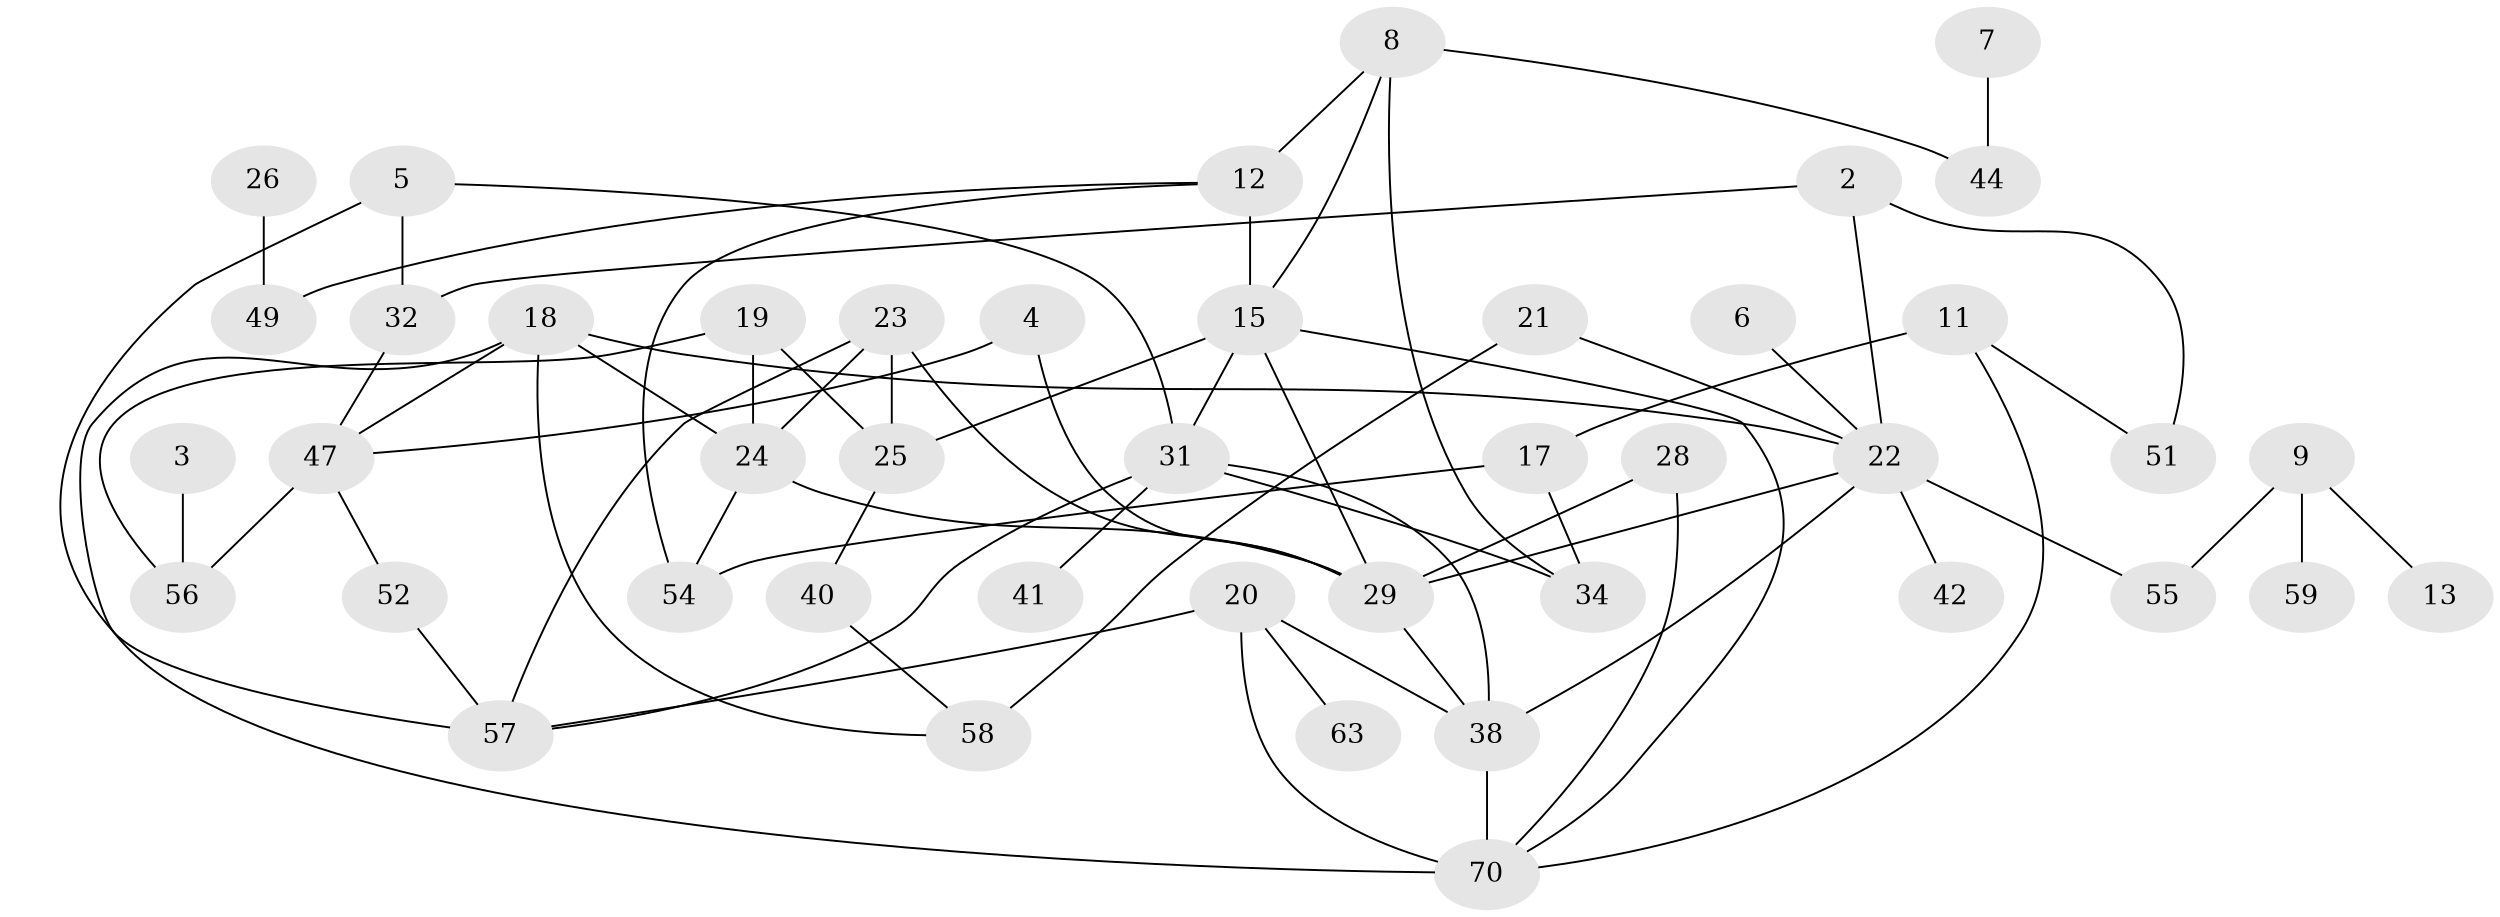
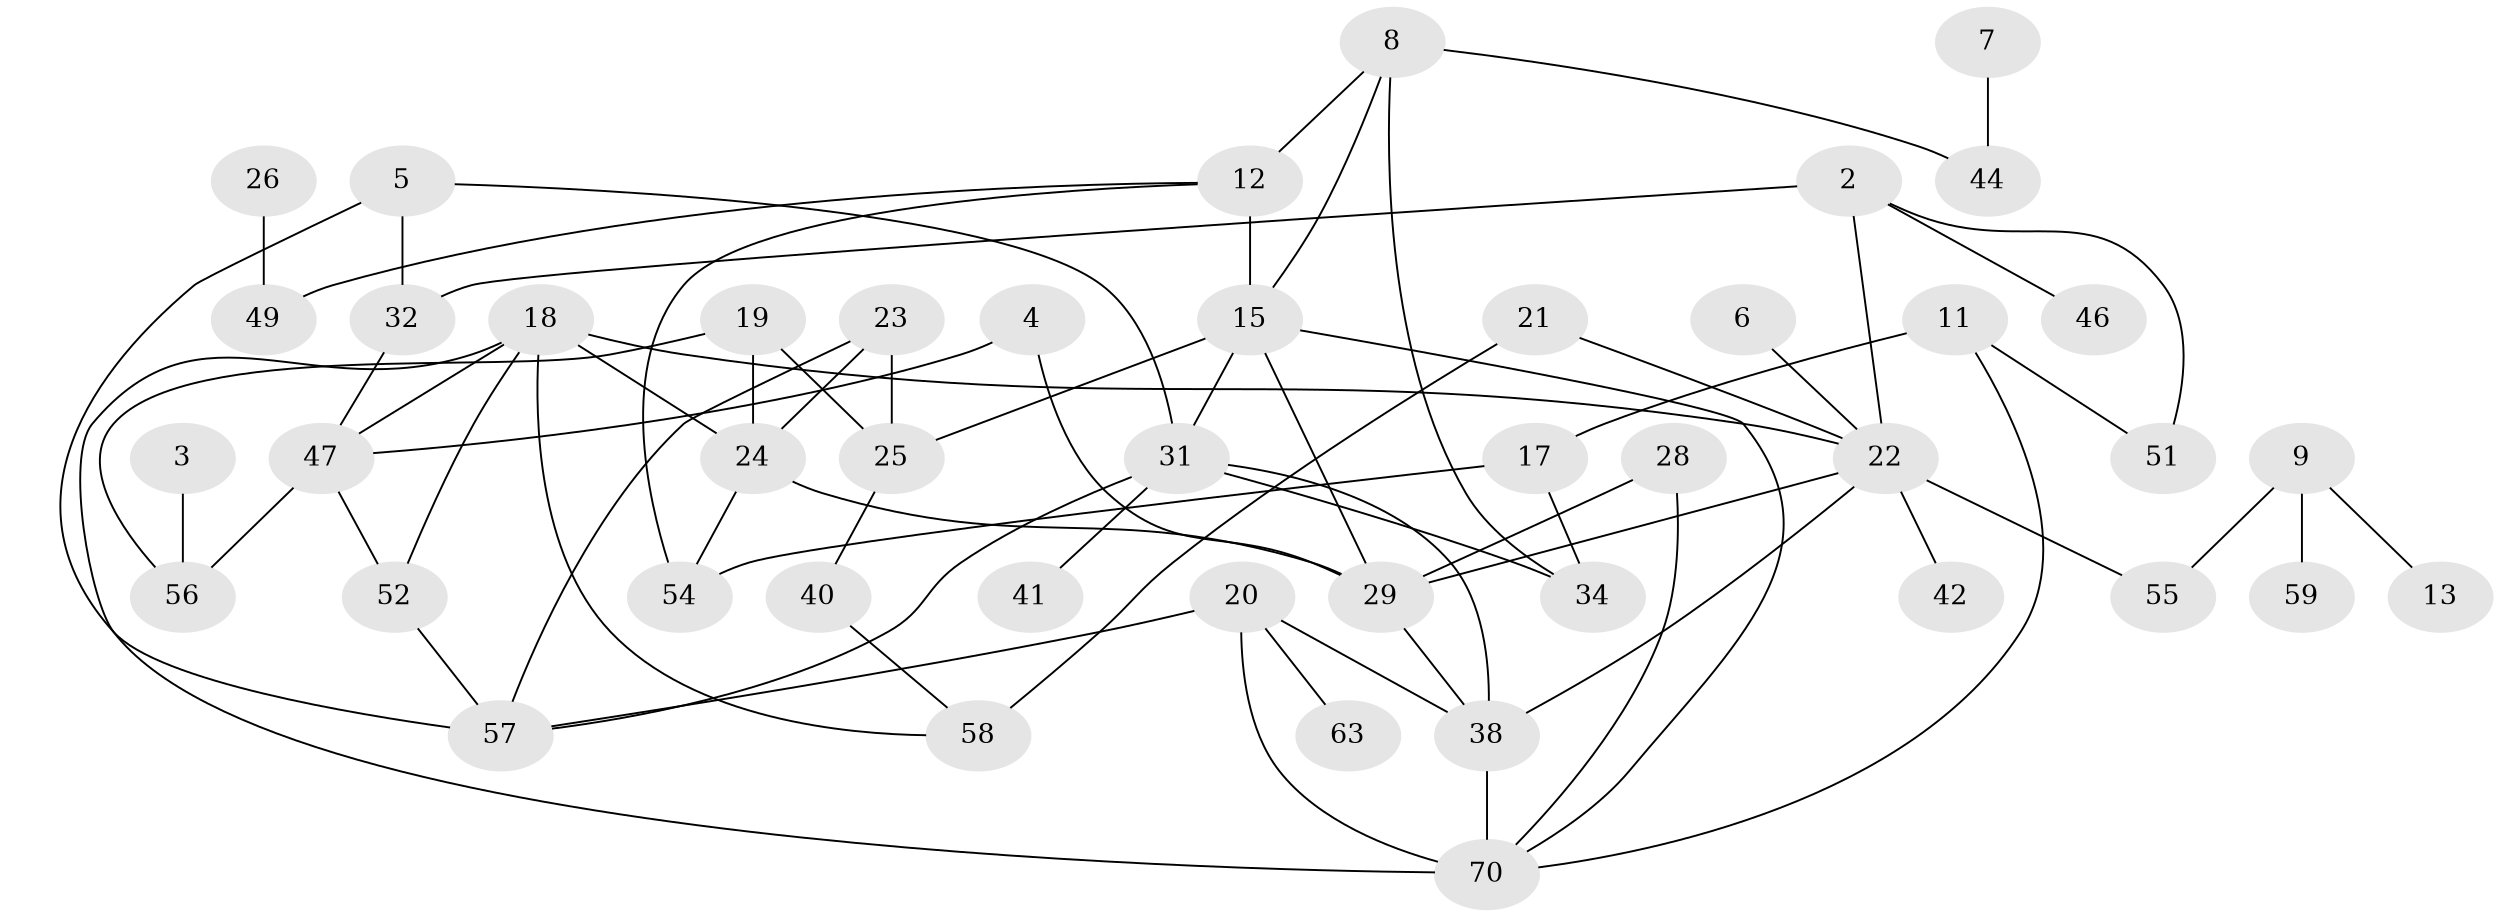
node "46": added
edge "18" -- "52": added
edge "23" -- "29": removed
